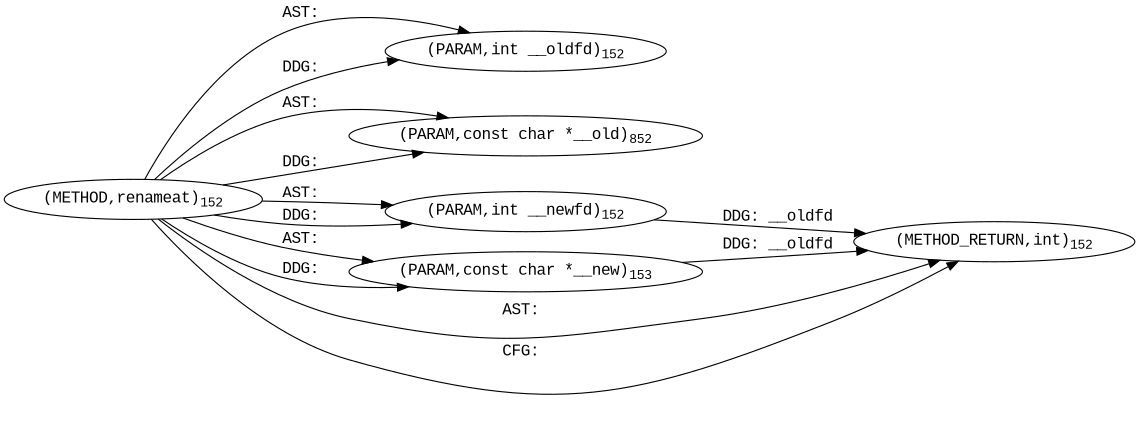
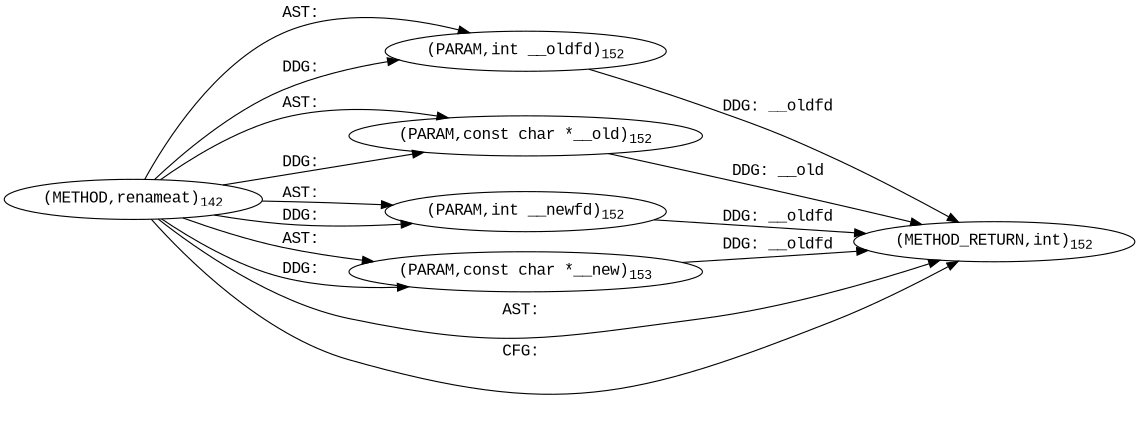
edge "(PARAM,int __oldfd)" -> "(METHOD_RETURN,int)": added, label "DDG: __oldfd"
node "(PARAM,const char *__old)": text "852" -> "152"
edge "(PARAM,const char *__old)" -> "(METHOD_RETURN,int)": added, label "DDG: __old"
node "(METHOD,renameat)": text "152" -> "142"
